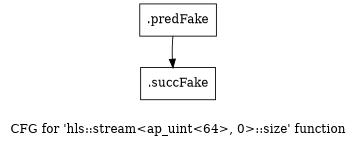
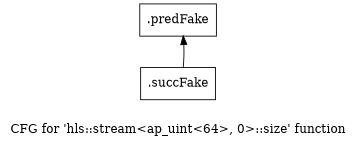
edge ".predFake" -> ".succFake": reversed
